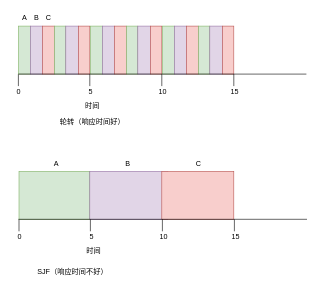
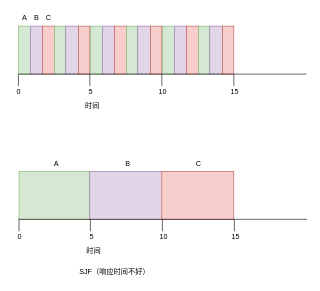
node "轮转（响应时间好）": removed
node "SJF（响应时间不好）": moved (72, 272) -> (114, 272)
